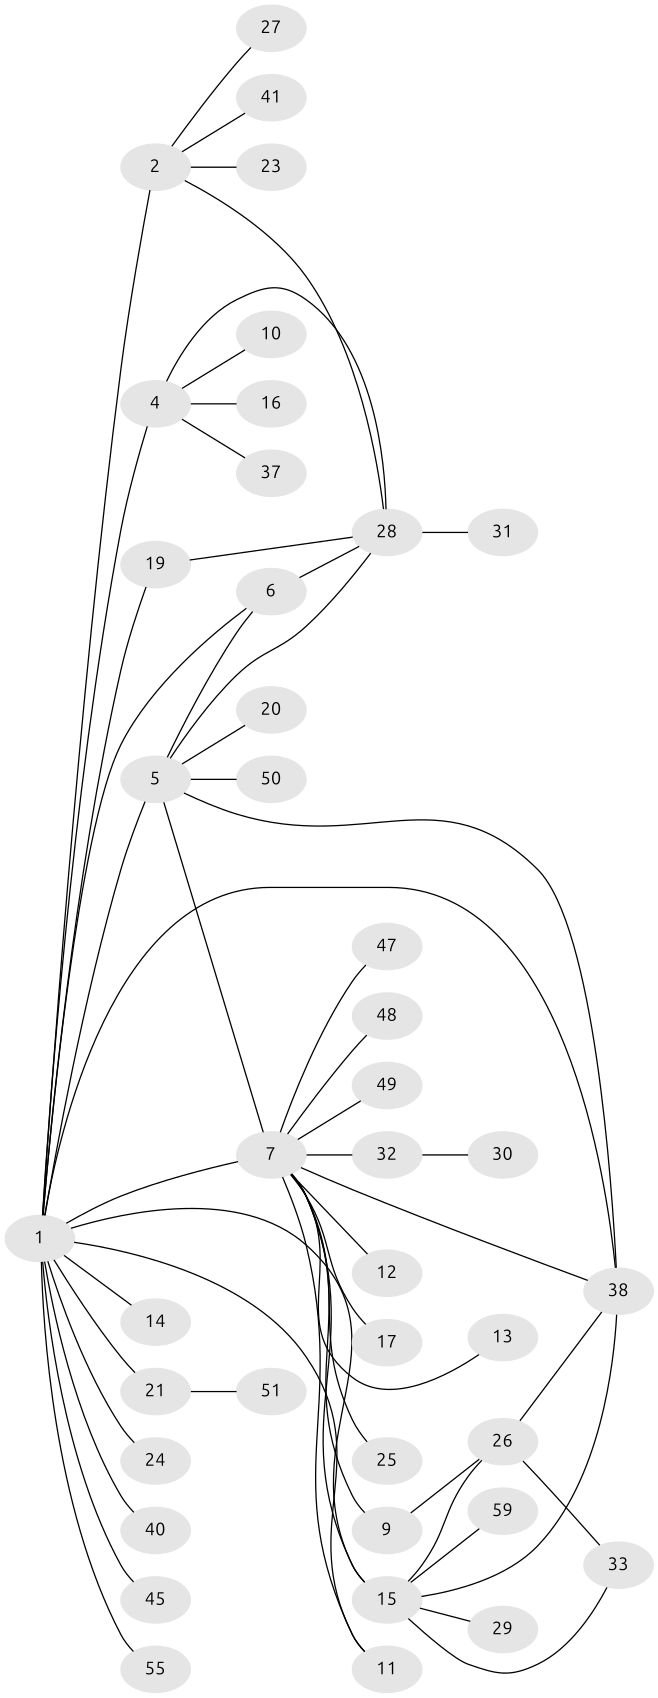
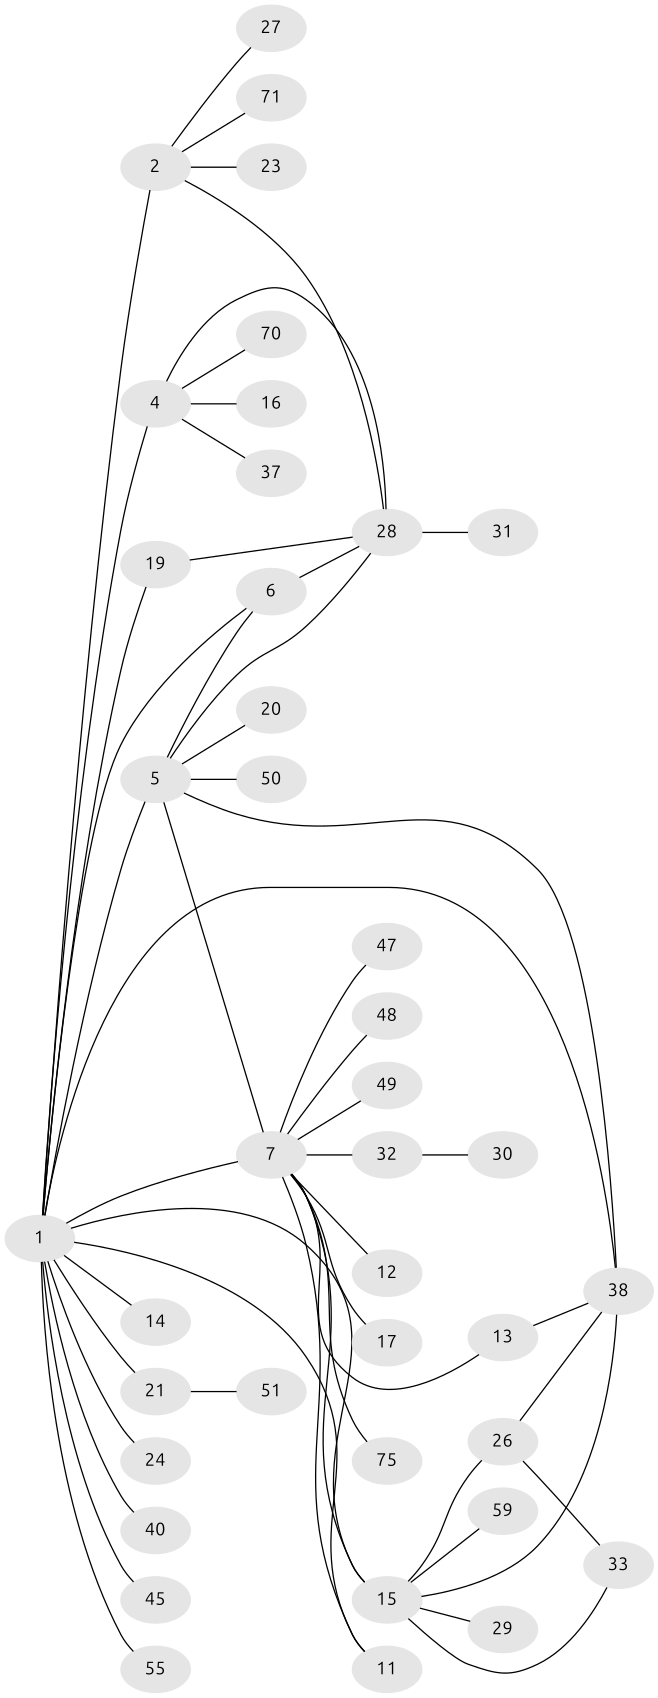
node "41": label "41" -> "71"
node "10": label "10" -> "70"
edge "7" -- "38": now "13" -- "38"
node "25": label "25" -> "75"
node "9": removed
